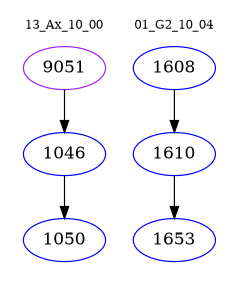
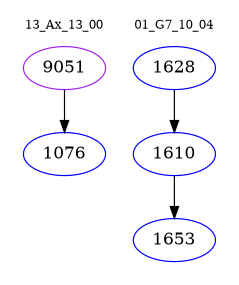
cluster "13_Ax_10_00": label "13_Ax_10_00" -> "13_Ax_13_00"
cluster "01_G2_10_04": label "01_G2_10_04" -> "01_G7_10_04"
node "1608": label "1608" -> "1628"
node "1046": label "1046" -> "1076"
node "1050": removed
